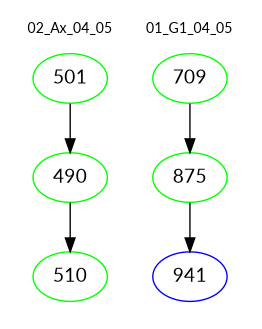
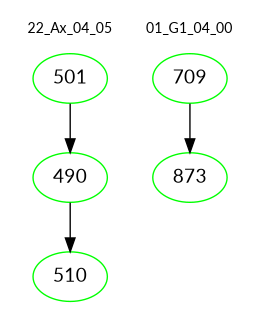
cluster "02_Ax_04_05": label "02_Ax_04_05" -> "22_Ax_04_05"
cluster "01_G1_04_05": label "01_G1_04_05" -> "01_G1_04_00"
node "875": label "875" -> "873"
node "941": removed
